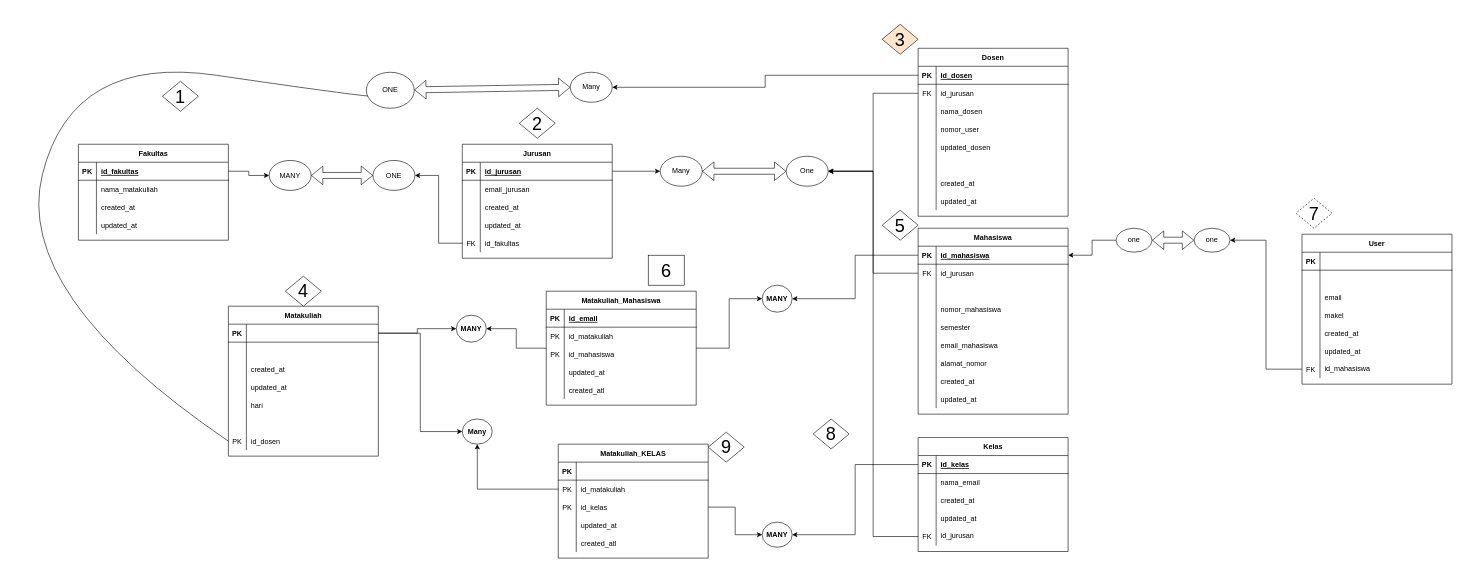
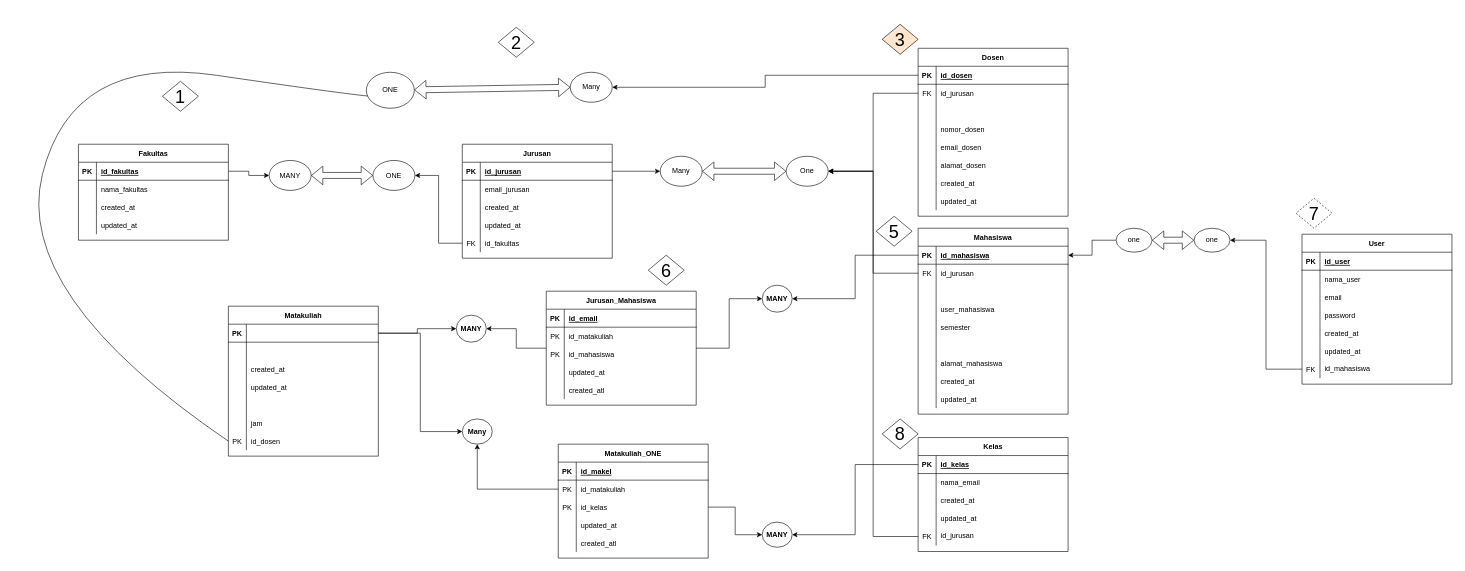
node "nama_dosen": removed
node "2": moved (537, 123) -> (516, 42)
node "nomor_user": label "nomor_user" -> "nomor_dosen"
node "updated_dosen": label "updated_dosen" -> "email_dosen"
node "alamat_dosen": added
node "nama_matakuliah": label "nama_matakuliah" -> "nama_fakultas"
node "5": moved (900, 225) -> (894, 231)
node "id_user": added
node "6": shape rectangle -> diamond
node "nama_user": added
node "4": removed
node "Matakuliah_Mahasiswa": label "Matakuliah_Mahasiswa" -> "Jurusan_Mahasiswa"
node "nomor_mahasiswa": label "nomor_mahasiswa" -> "user_mahasiswa"
node "makel": label "makel" -> "password"
node "email_mahasiswa": removed
node "alamat_nomor": label "alamat_nomor" -> "alamat_mahasiswa"
node "hari": removed
node "jam": added
node "8": moved (831, 434) -> (900, 434)
node "9": removed
node "Matakuliah_KELAS": label "Matakuliah_KELAS" -> "Matakuliah_ONE"
node "id_makel": added
